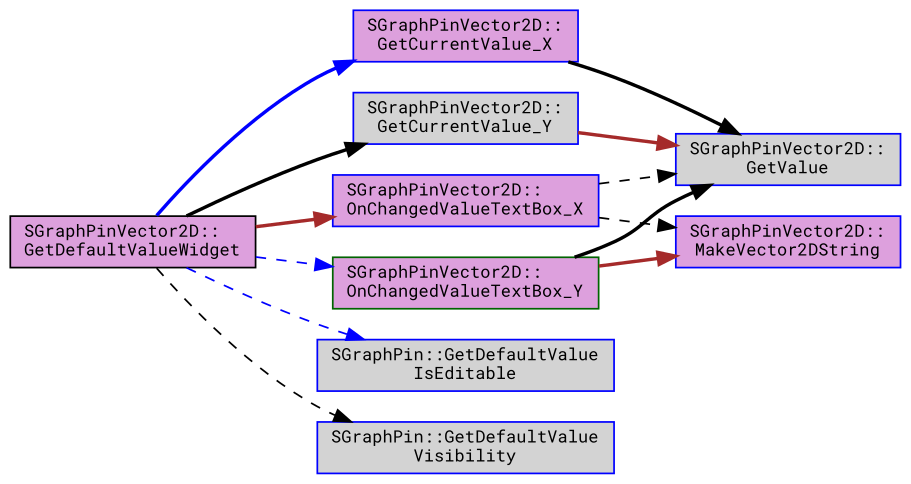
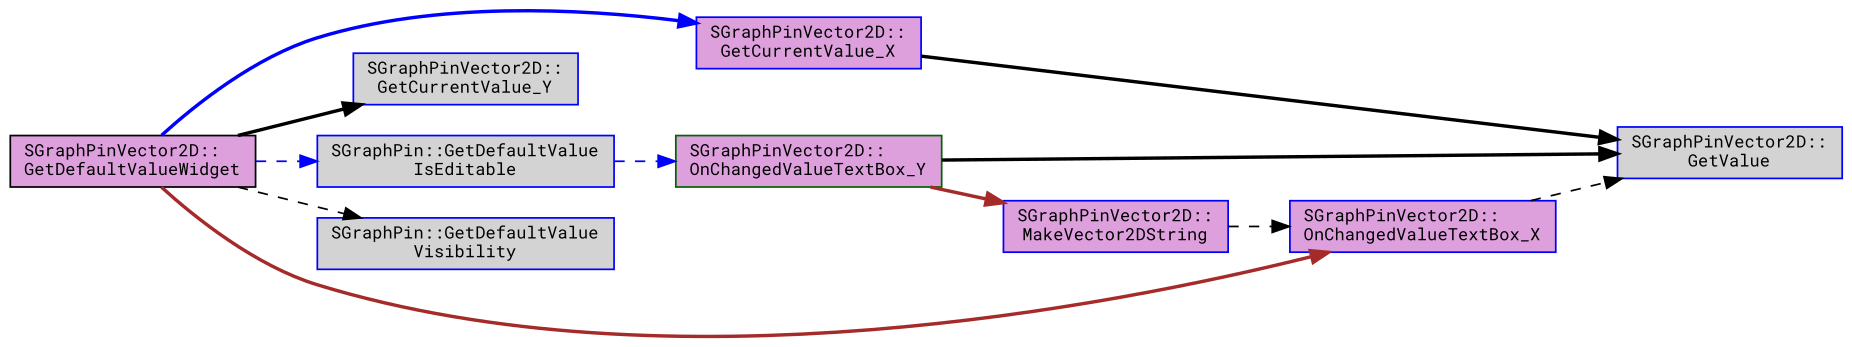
edge "SGraphPinVector2D:: GetCurrentValue_Y" -> "SGraphPinVector2D:: GetValue": removed
edge "SGraphPinVector2D:: OnChangedValueTextBox_X" -> "SGraphPinVector2D:: MakeVector2DString": reversed
edge "SGraphPinVector2D:: GetDefaultValueWidget" -> "SGraphPinVector2D:: OnChangedValueTextBox_Y": now "SGraphPin::GetDefaultValue IsEditable" -> "SGraphPinVector2D:: OnChangedValueTextBox_Y"
